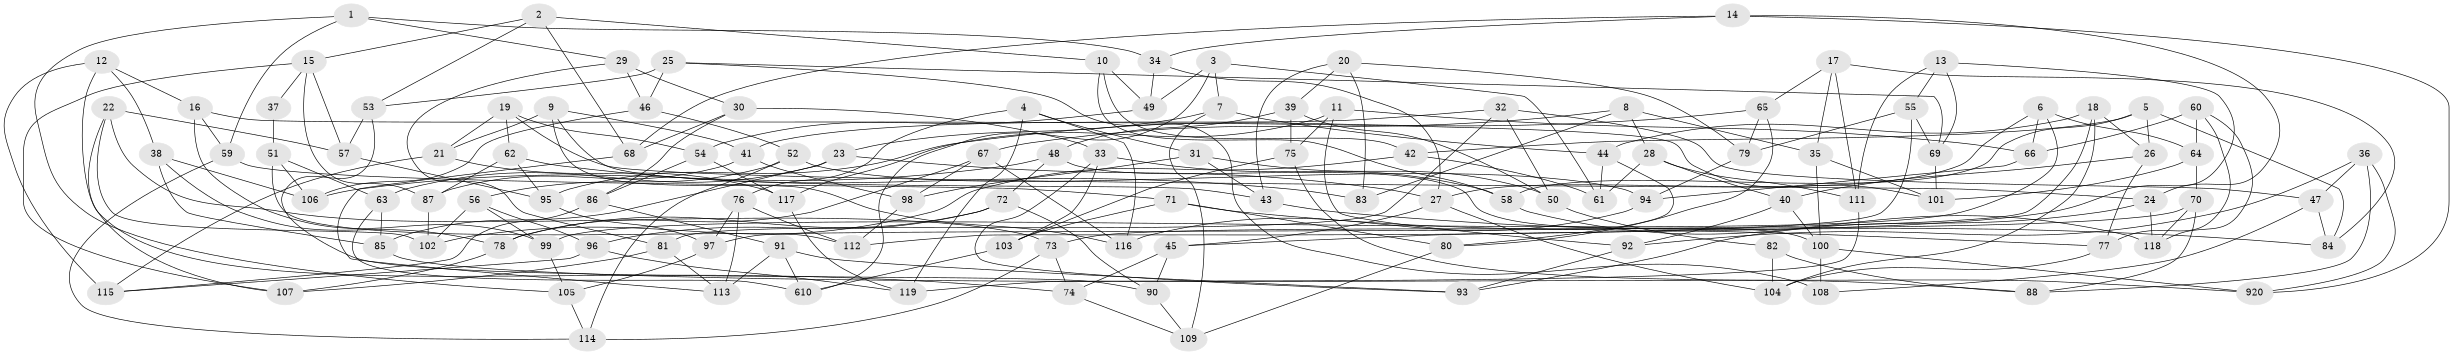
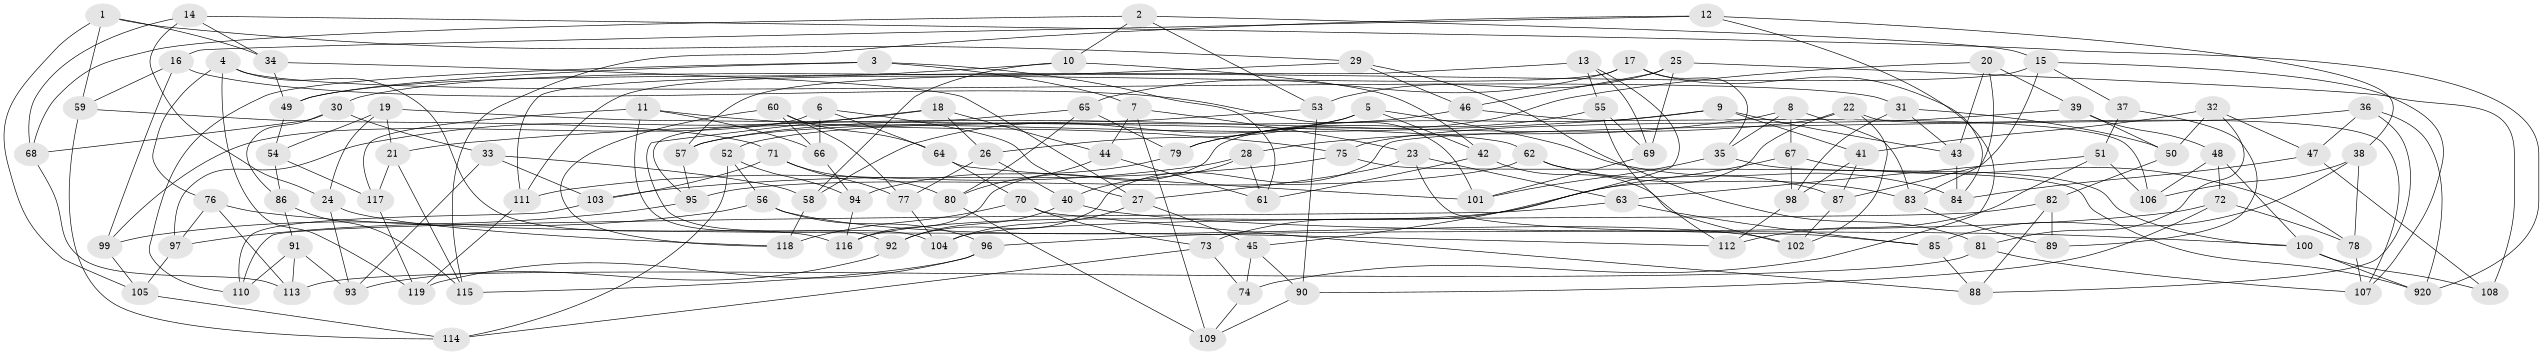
node "89": added
node "610": label "610" -> "110"
